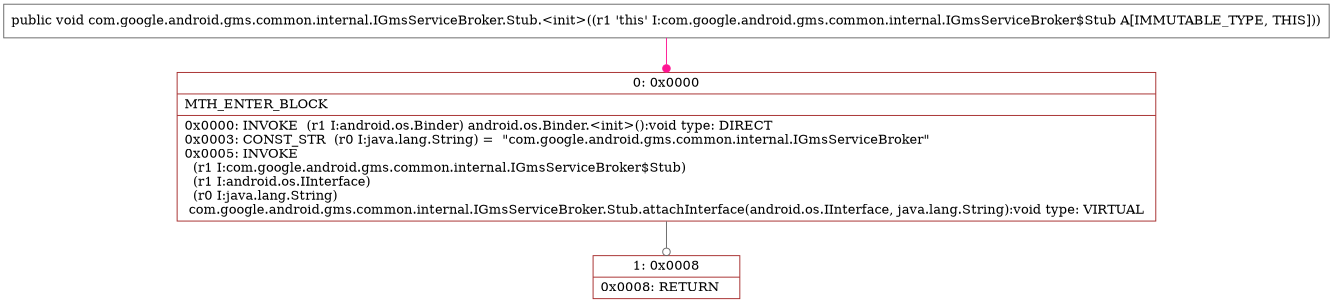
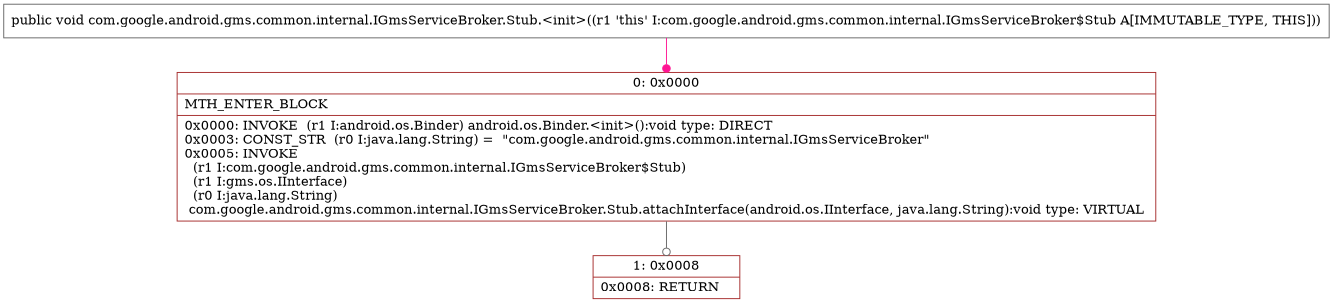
node "0: 0x0000": text "(r1 I:android.os.IInterface)" -> "(r1 I:gms.os.IInterface)"
